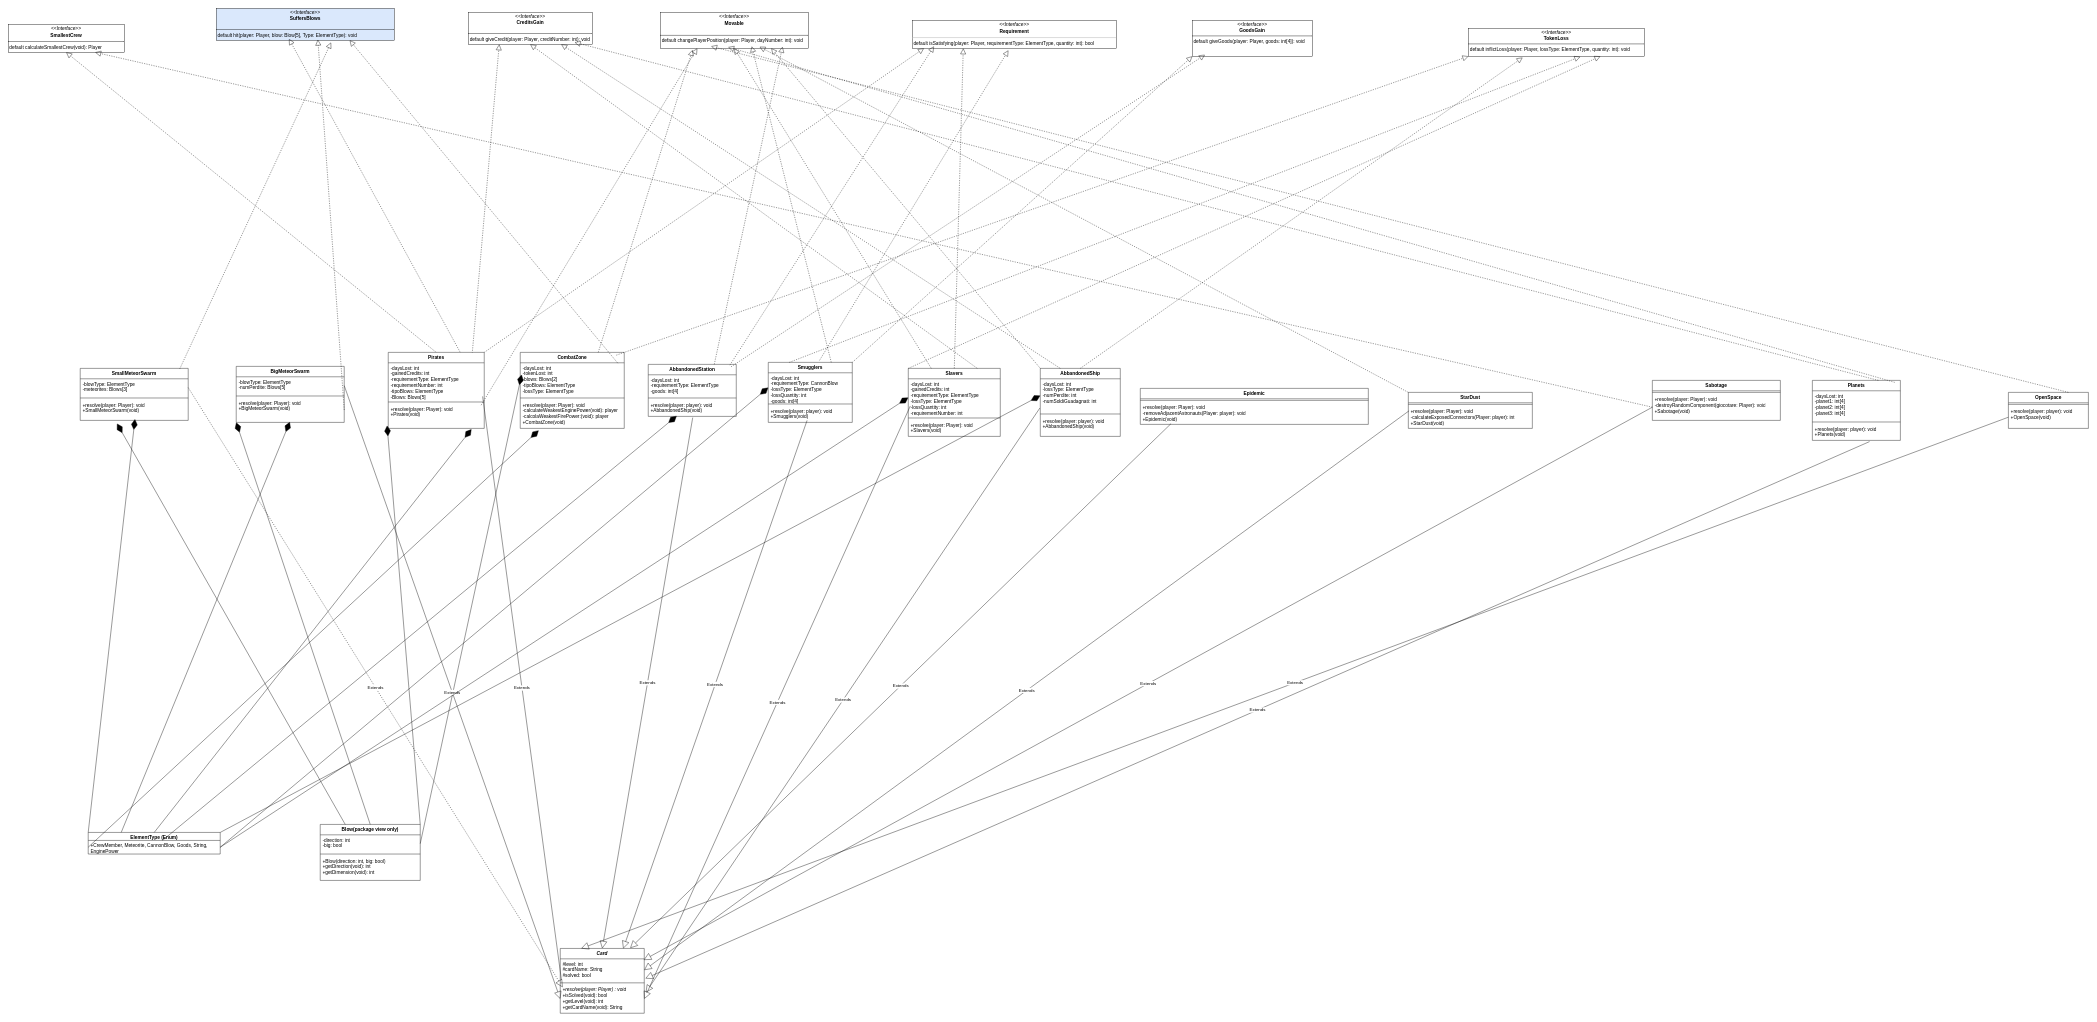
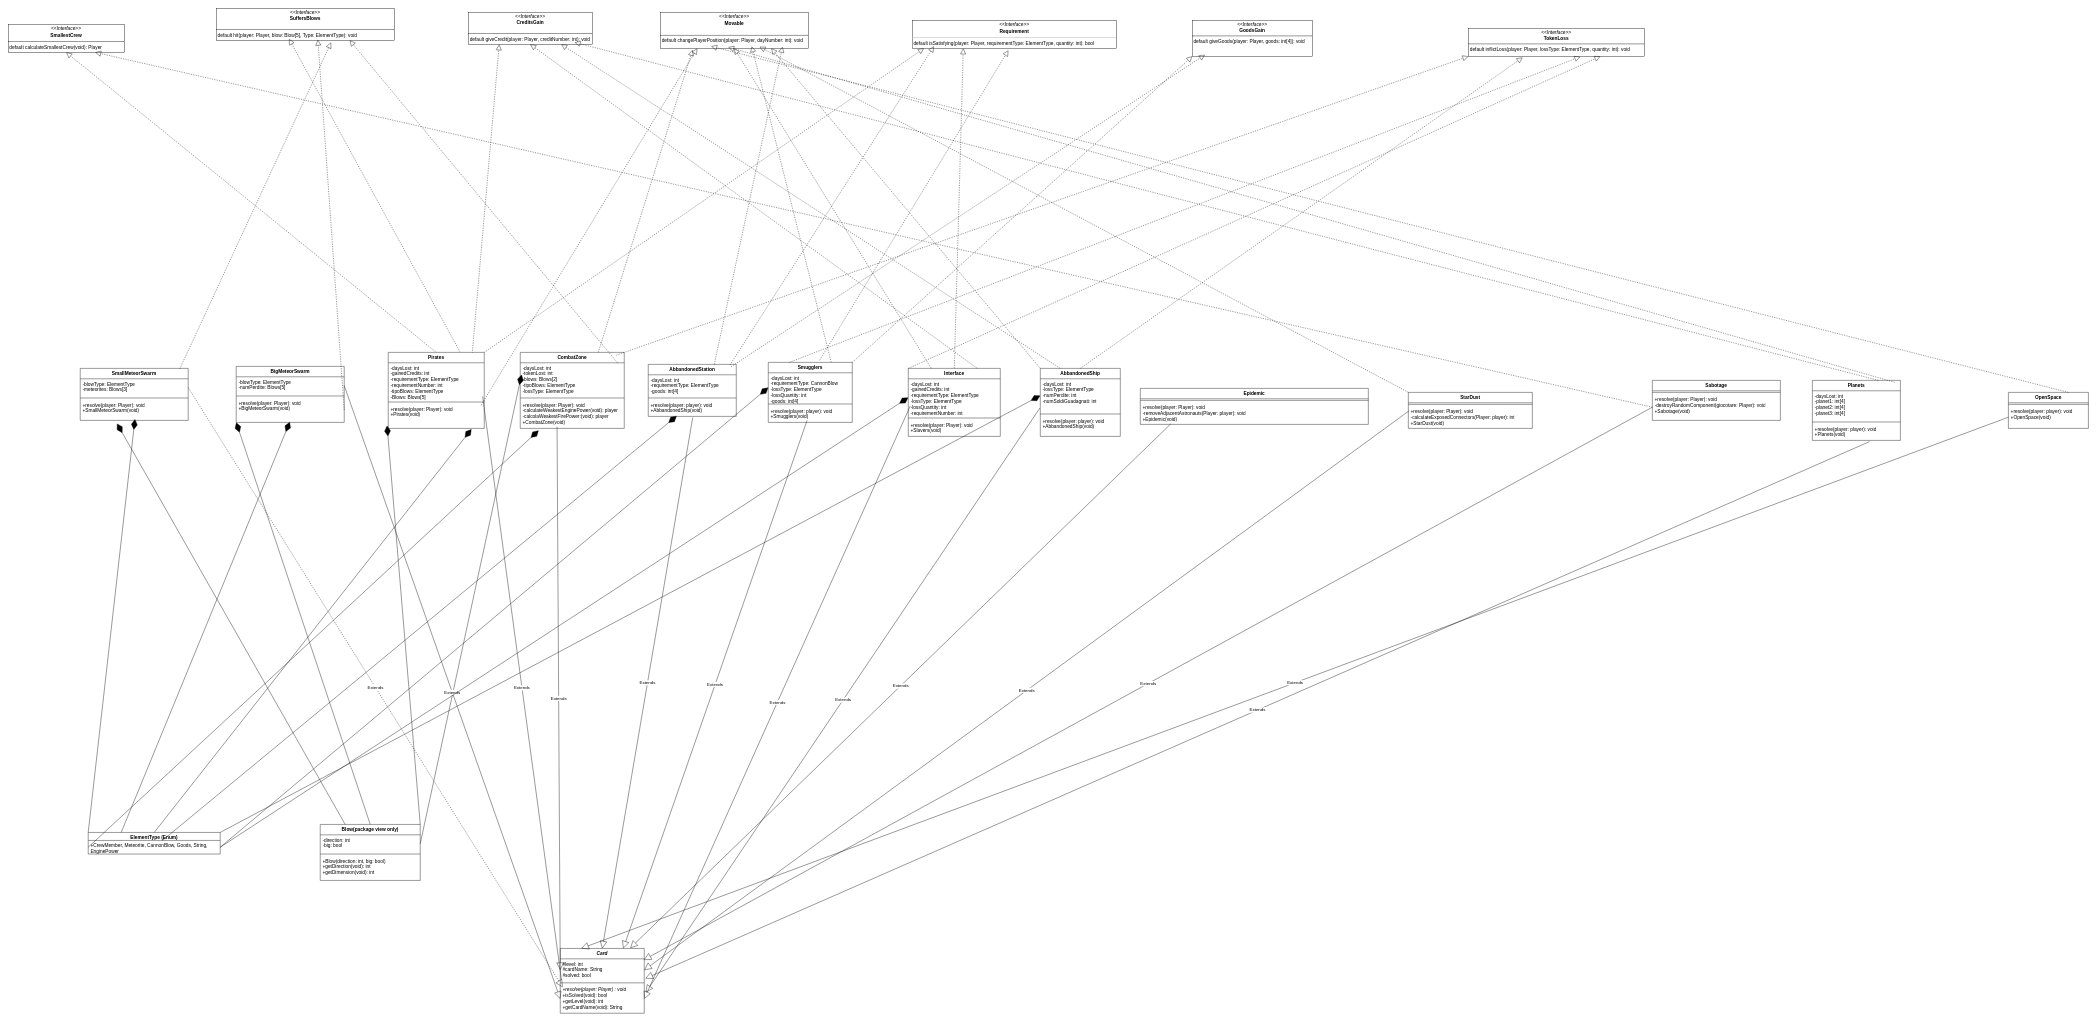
node "<<Interface>> SuffersBlows default hit(player: Player, blow: Blow[5], Type: ElementType): void": fillcolor #dae8fc -> #ffffff
node "Slavers": label "Slavers" -> "Interface"
edge "+resolve(player: Player): void -calculateWeakestEnginePower(void): player -calcolaWeakestFirePower:(void): player +CombatZone(void)" -> "#level: int #cardName: String #solved: bool": added, label "Extends"
